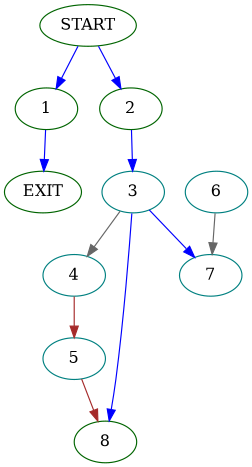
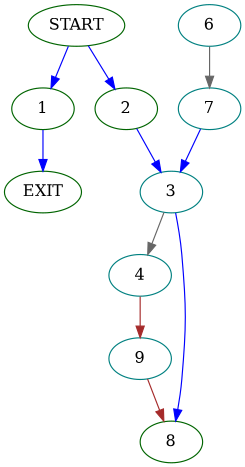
edge "3" -> "7": reversed
node "5": label "5" -> "9"
